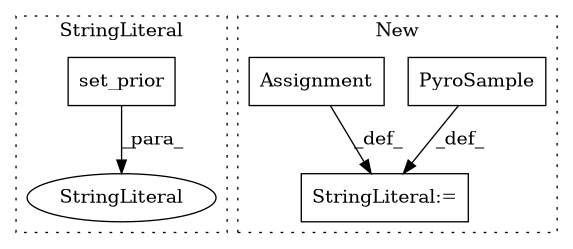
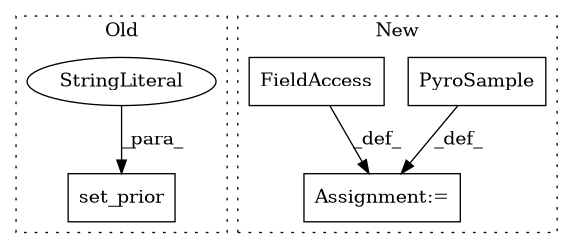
cluster "StringLiteral": label "StringLiteral" -> "Old"
node "Assignment": label "Assignment" -> "FieldAccess"
edge "set_prior" -> "StringLiteral": reversed
node "StringLiteral:=": label "StringLiteral:=" -> "Assignment:="
